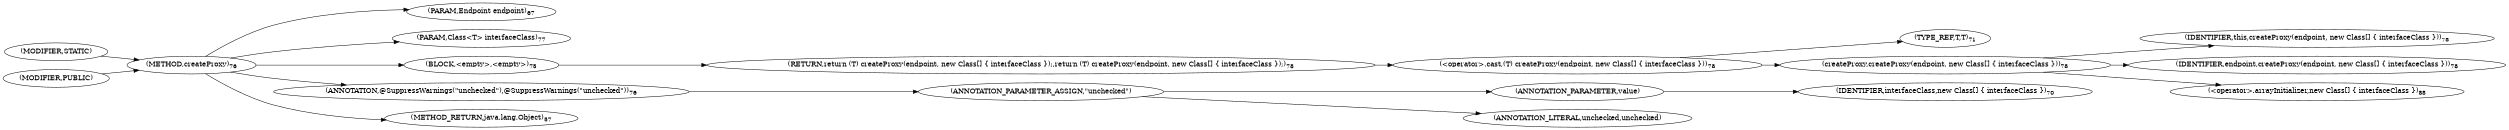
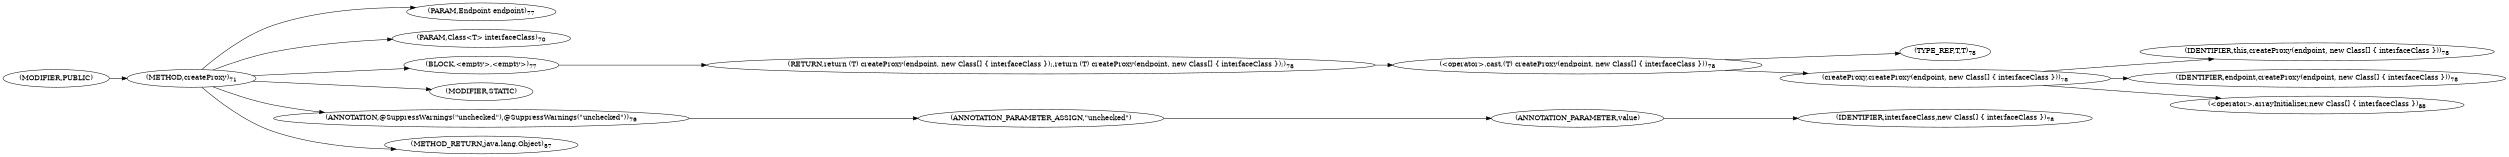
node "(PARAM,Endpoint endpoint)": text "67" -> "77"
node "(PARAM,Class<T> interfaceClass)": text "77" -> "70"
node "(TYPE_REF,T,T)": text "71" -> "78"
edge "(MODIFIER,STATIC)" -> "(METHOD,createProxy)": reversed
node "(METHOD,createProxy)": text "76" -> "71"
node "(BLOCK,<empty>,<empty>)": text "75" -> "77"
node "(IDENTIFIER,interfaceClass,new Class[] { interfaceClass })": text "70" -> "78"
node "(ANNOTATION_LITERAL,unchecked,unchecked)": removed
